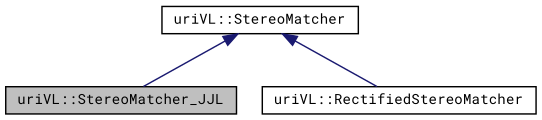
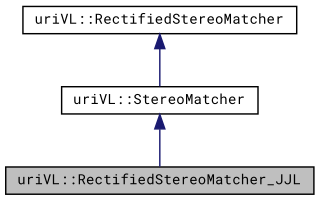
edge "uriVL::RectifiedStereoMatcher" -> "uriVL::StereoMatcher": reversed
node "uriVL::StereoMatcher_JJL": label "uriVL::StereoMatcher_JJL" -> "uriVL::RectifiedStereoMatcher_JJL"
